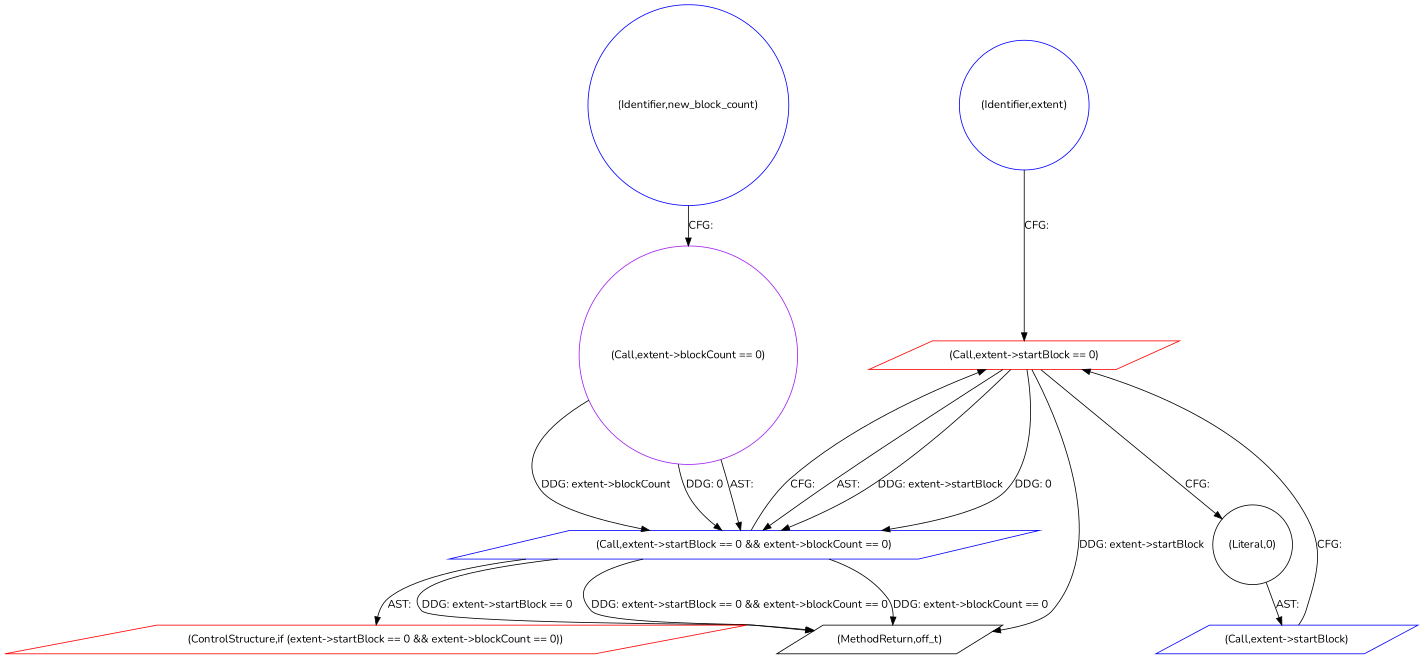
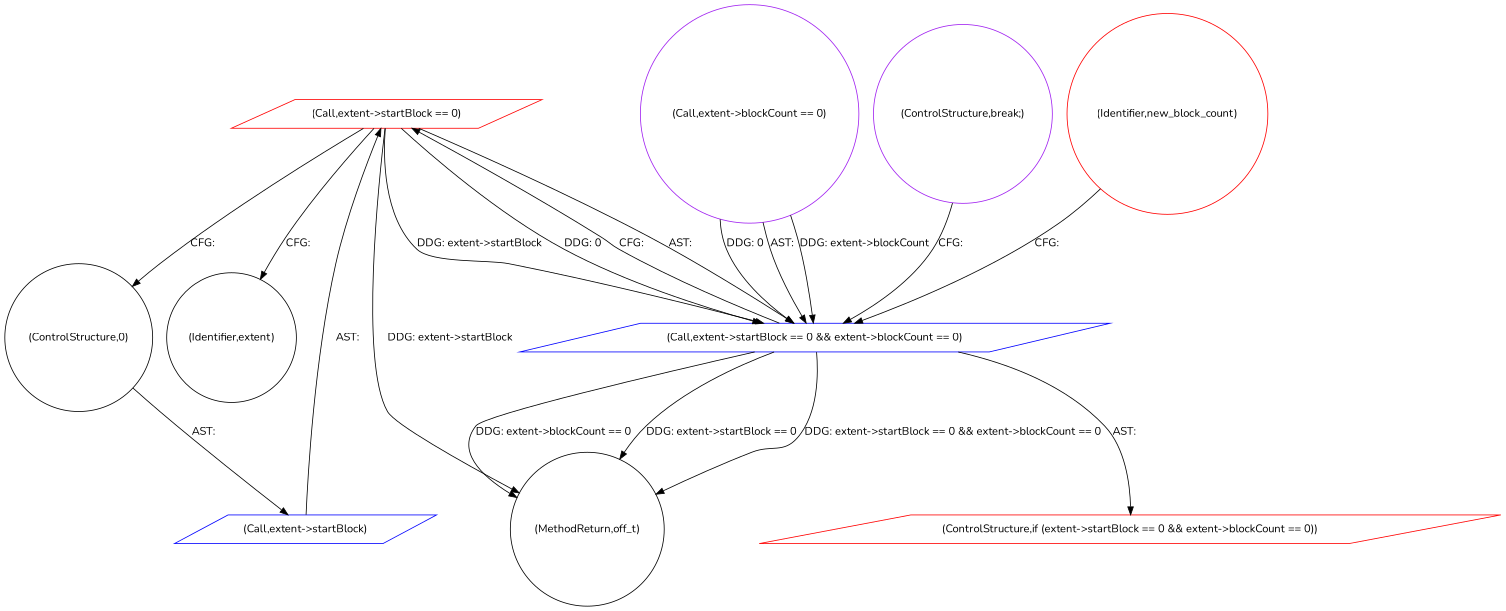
node "(Identifier,new_block_count)": color blue -> red
node "(Identifier,extent)": color blue -> black
node "(ControlStructure,break;)": added
edge "(Identifier,new_block_count)" -> "(Call,extent->blockCount == 0)": now "(Identifier,new_block_count)" -> "(Call,extent->startBlock == 0 && extent->blockCount == 0)"
edge "(Identifier,extent)" -> "(Call,extent->startBlock == 0)": reversed
node "(Literal,0)": label "(Literal,0)" -> "(ControlStructure,0)"
edge "(Call,extent->startBlock)" -> "(Call,extent->startBlock == 0)": label "CFG: " -> "AST: "
node "(MethodReturn,off_t)": shape parallelogram -> circle
